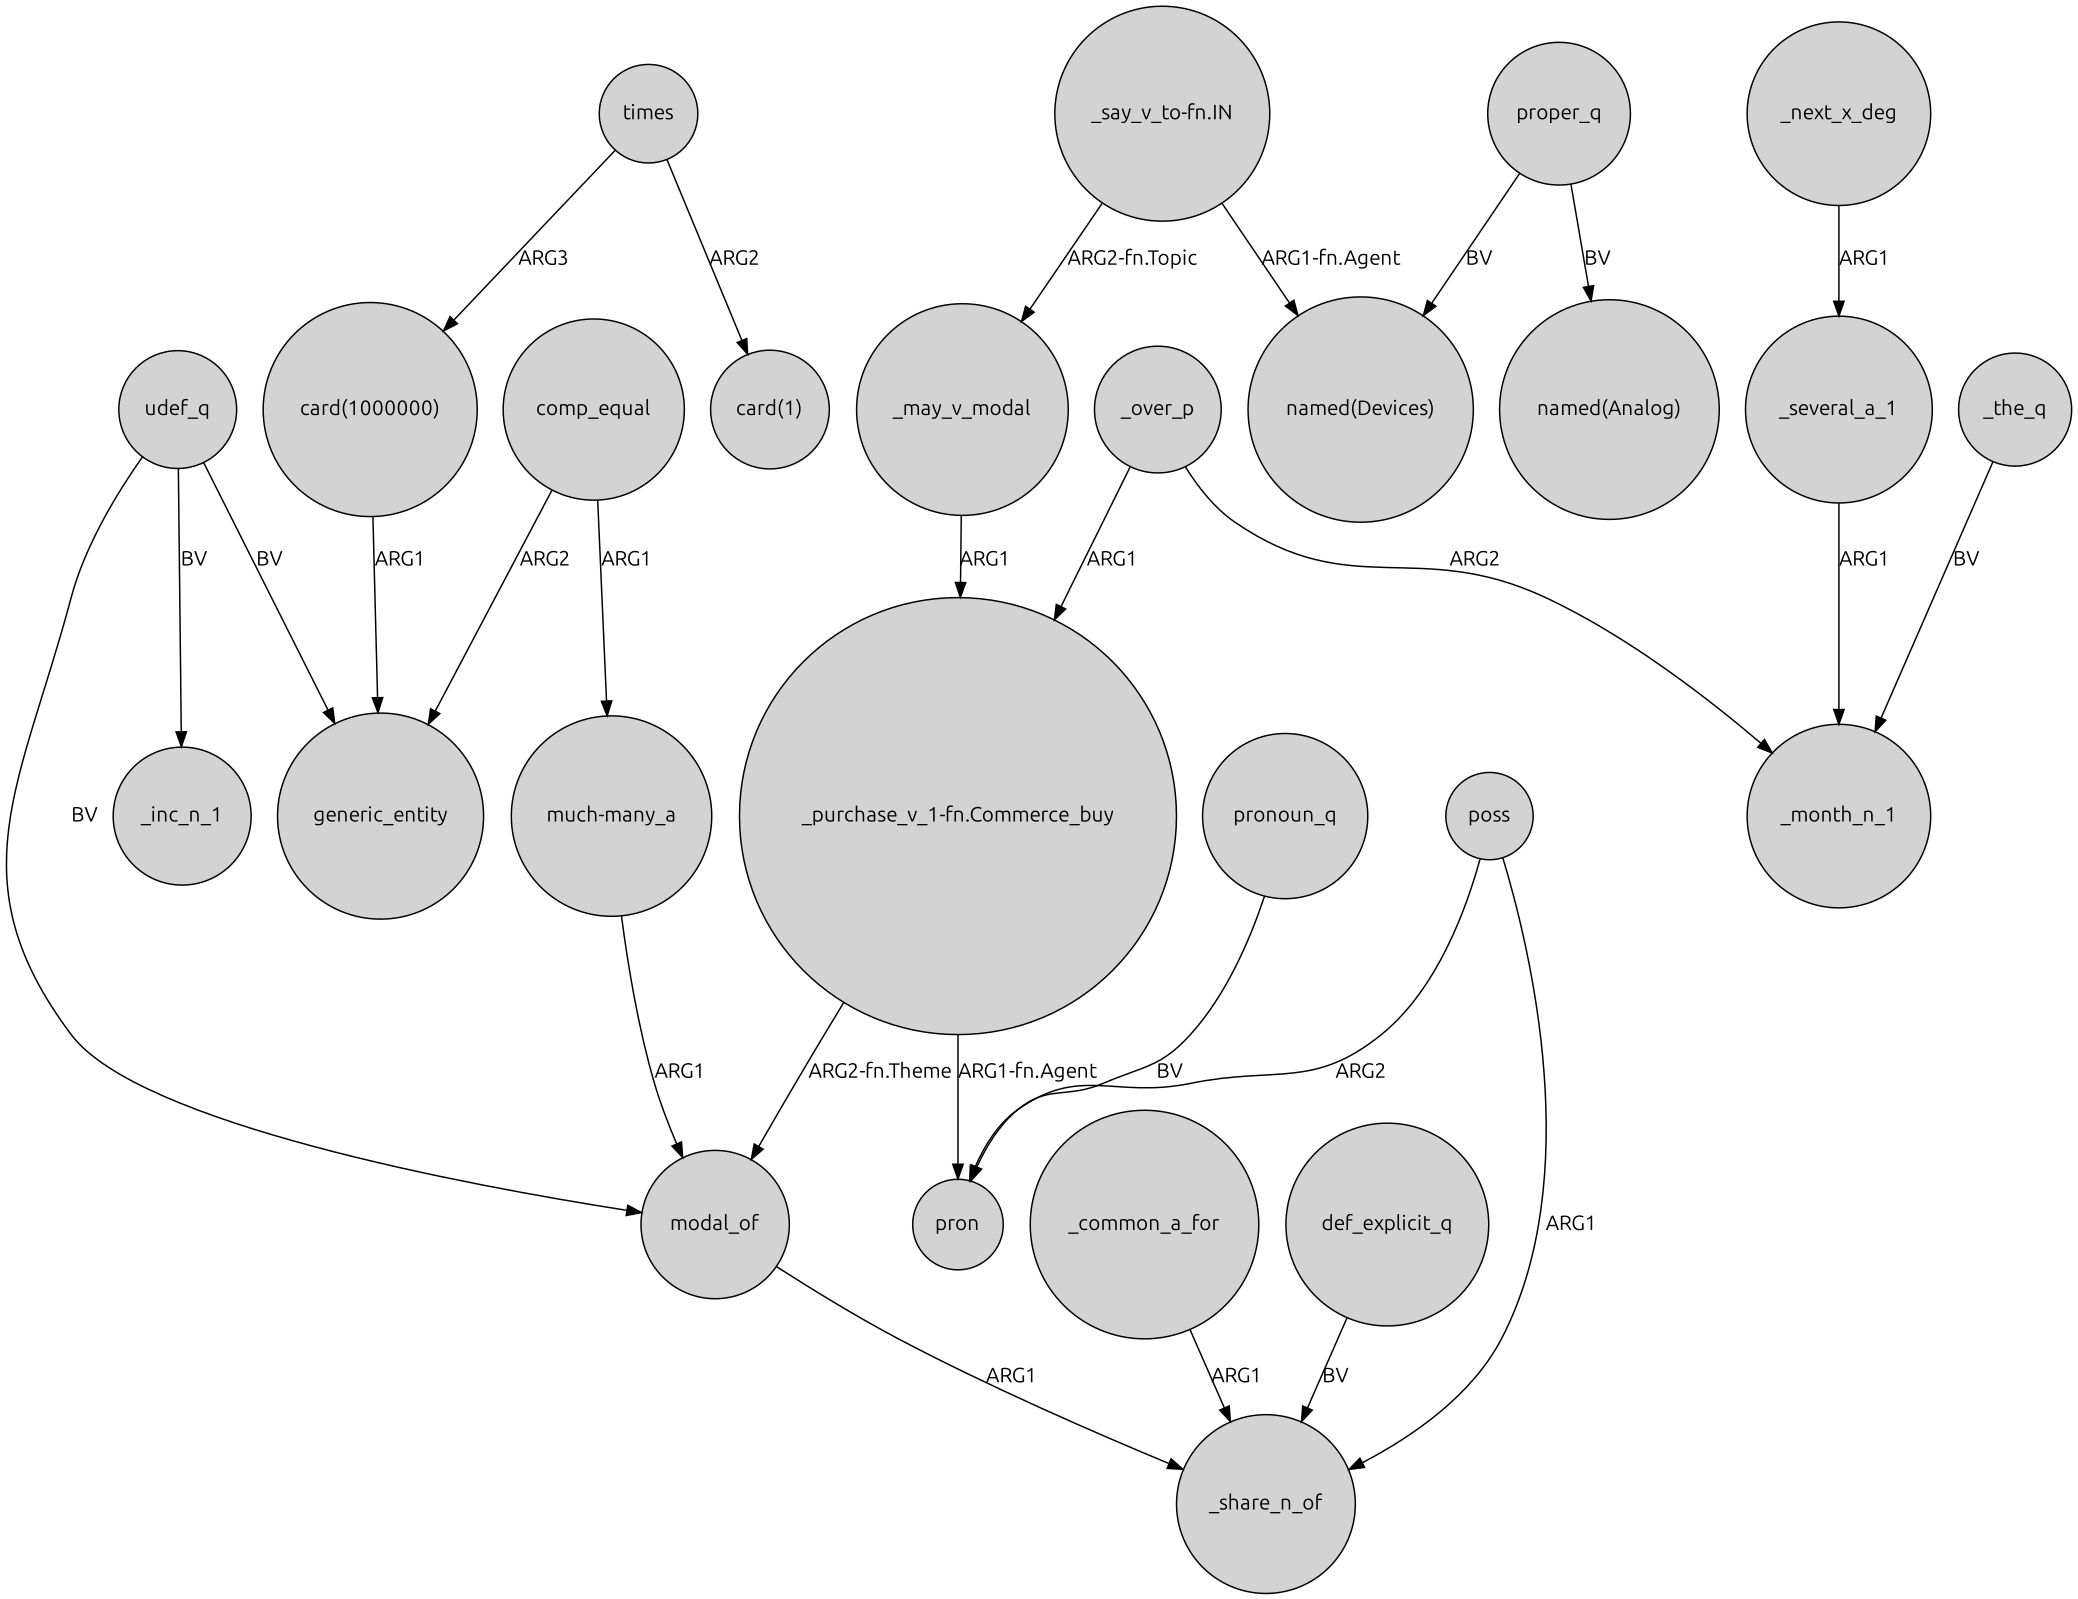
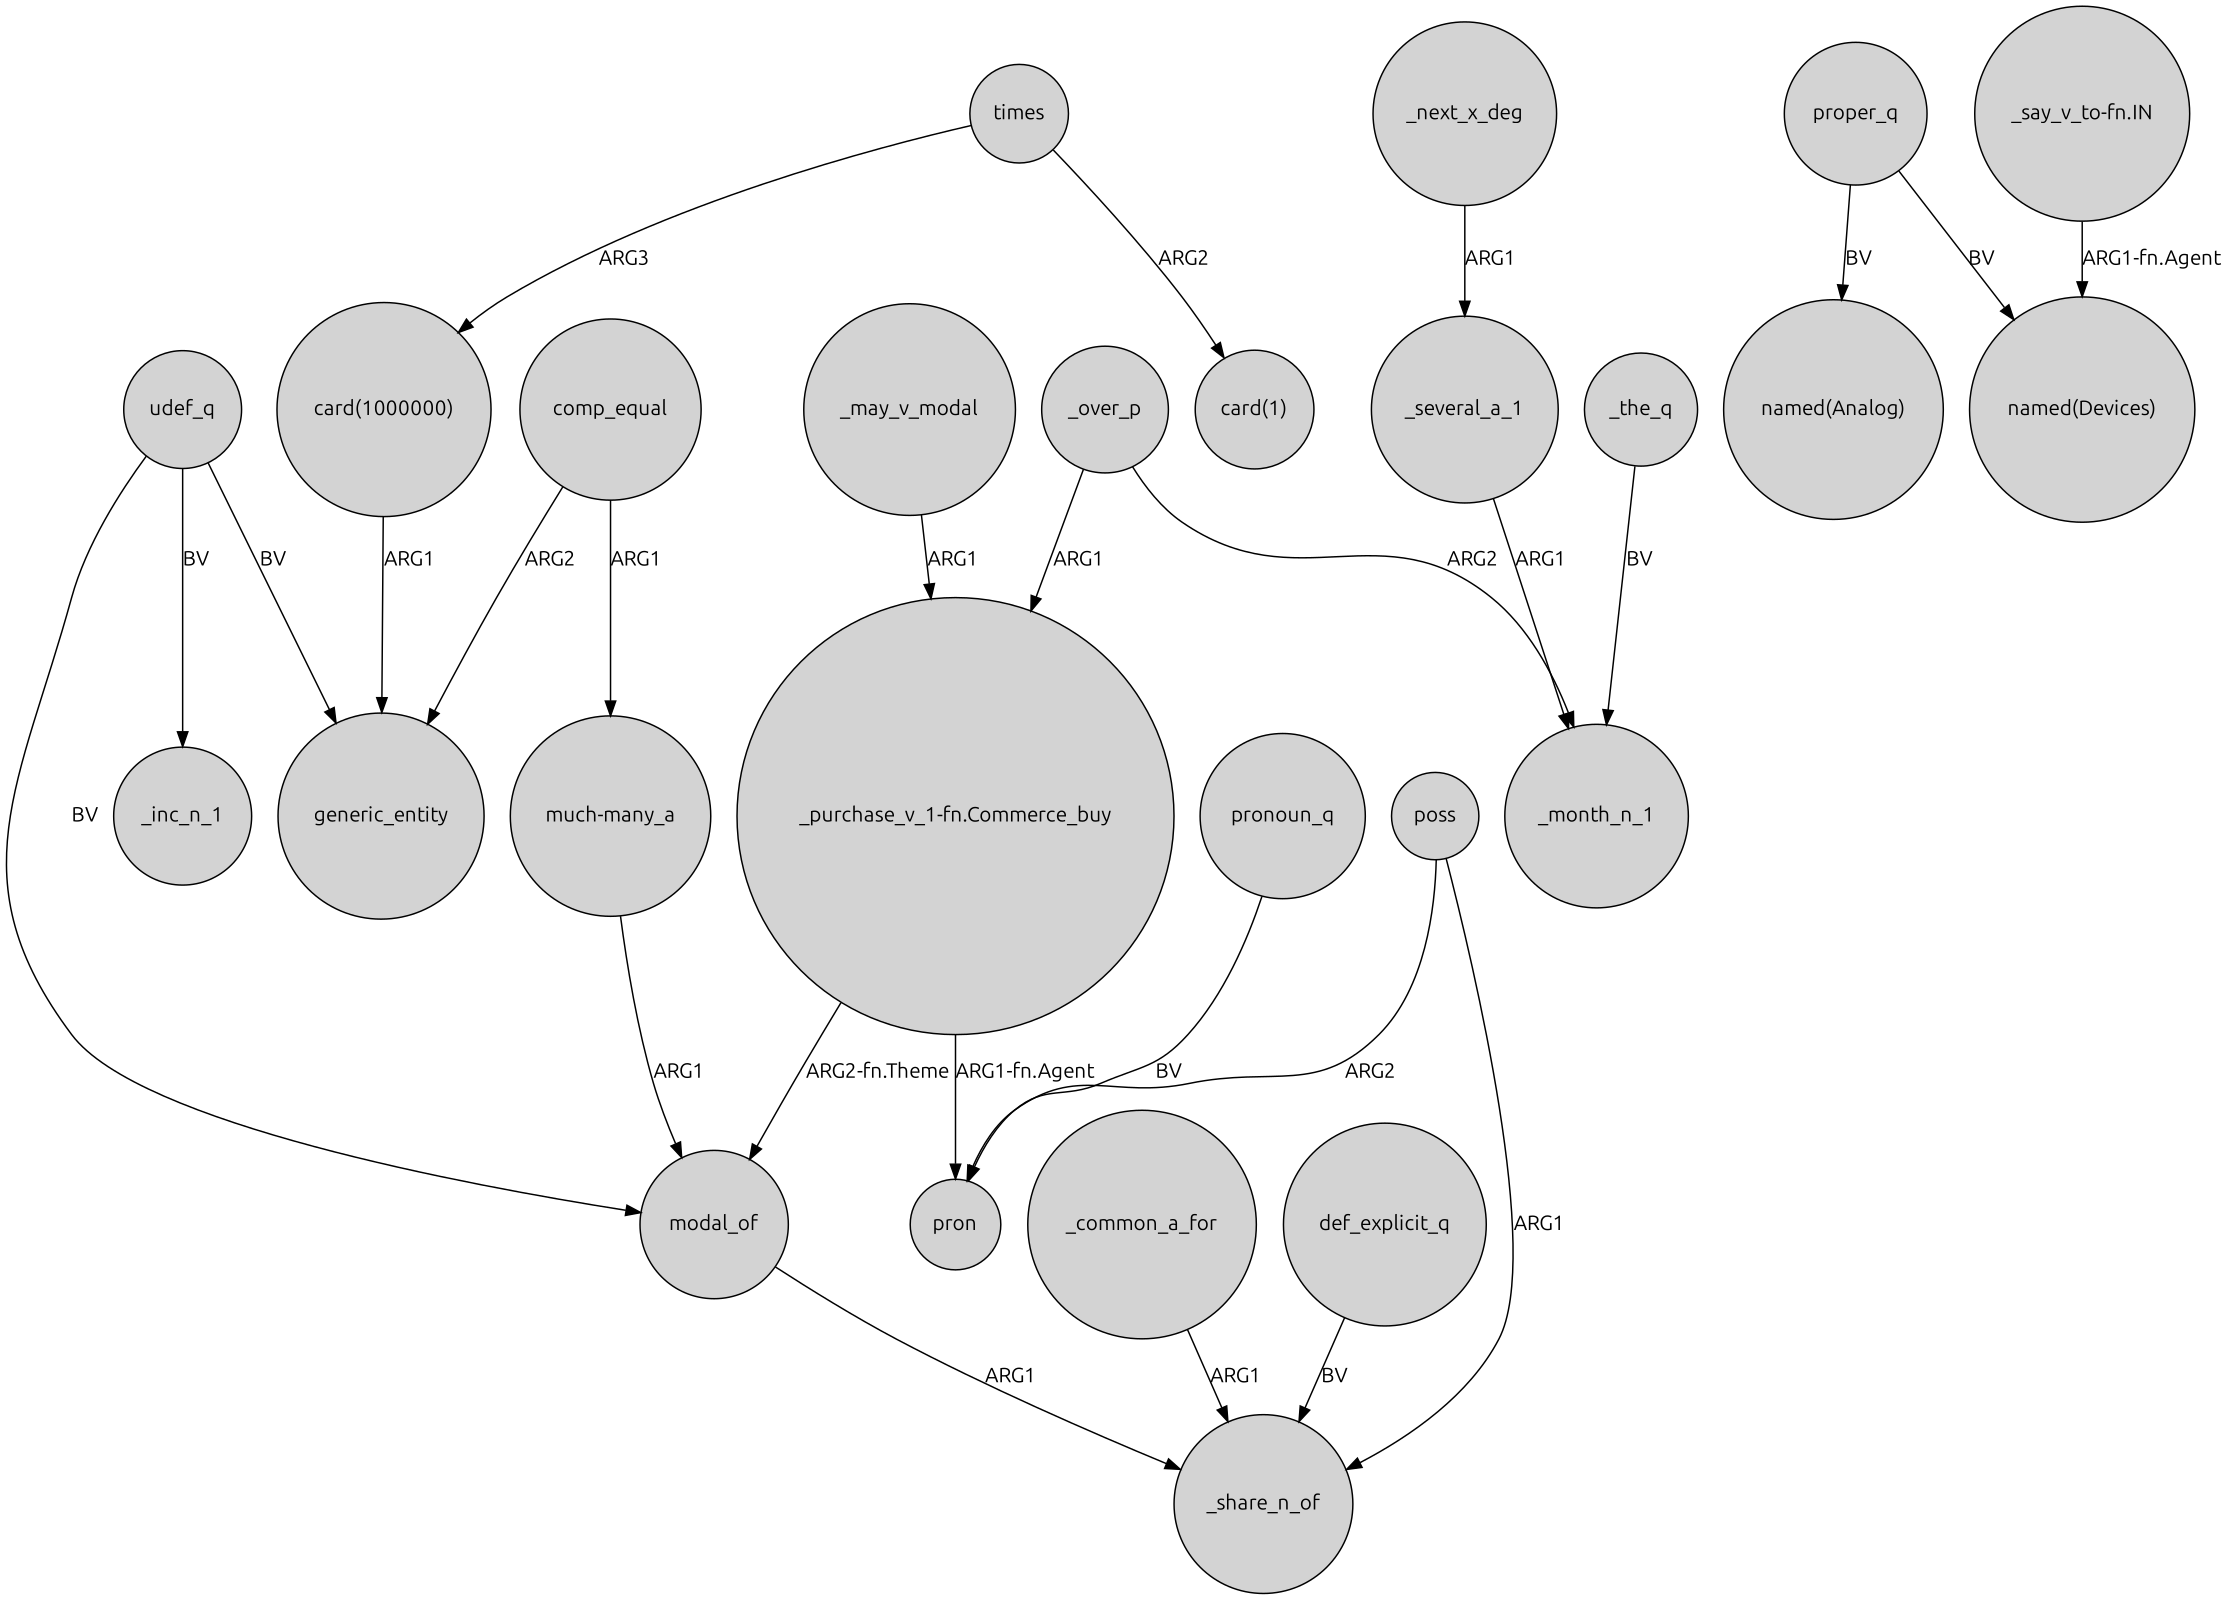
edge "_say_v_to-fn.IN" -> "_may_v_modal": removed, label "ARG2-fn.Topic"
